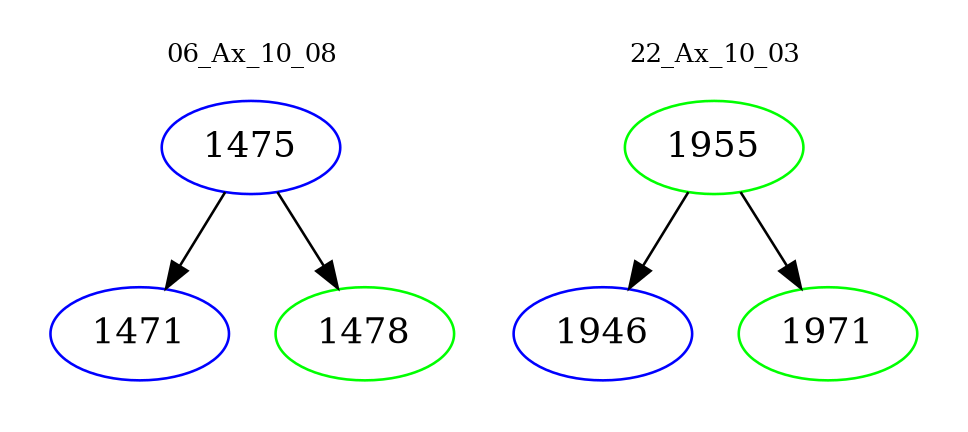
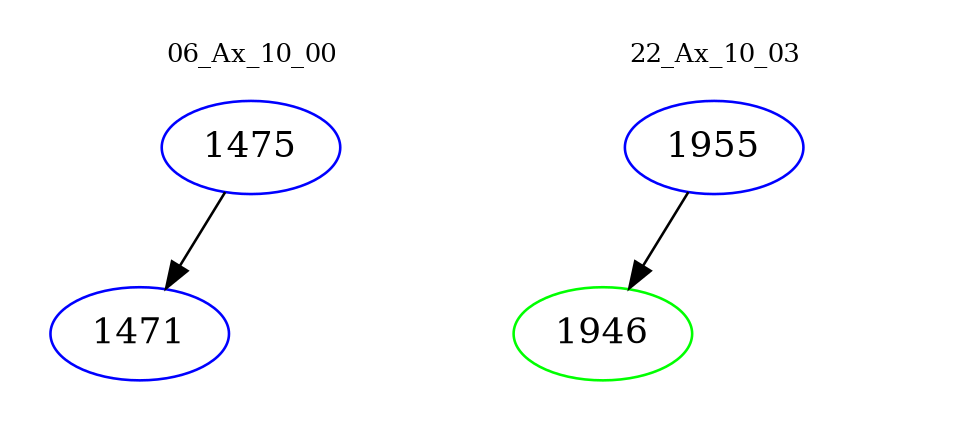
cluster "06_Ax_10_08": label "06_Ax_10_08" -> "06_Ax_10_00"
node "1955": color green -> blue
node "1478": removed
node "1946": color blue -> green
node "1971": removed
